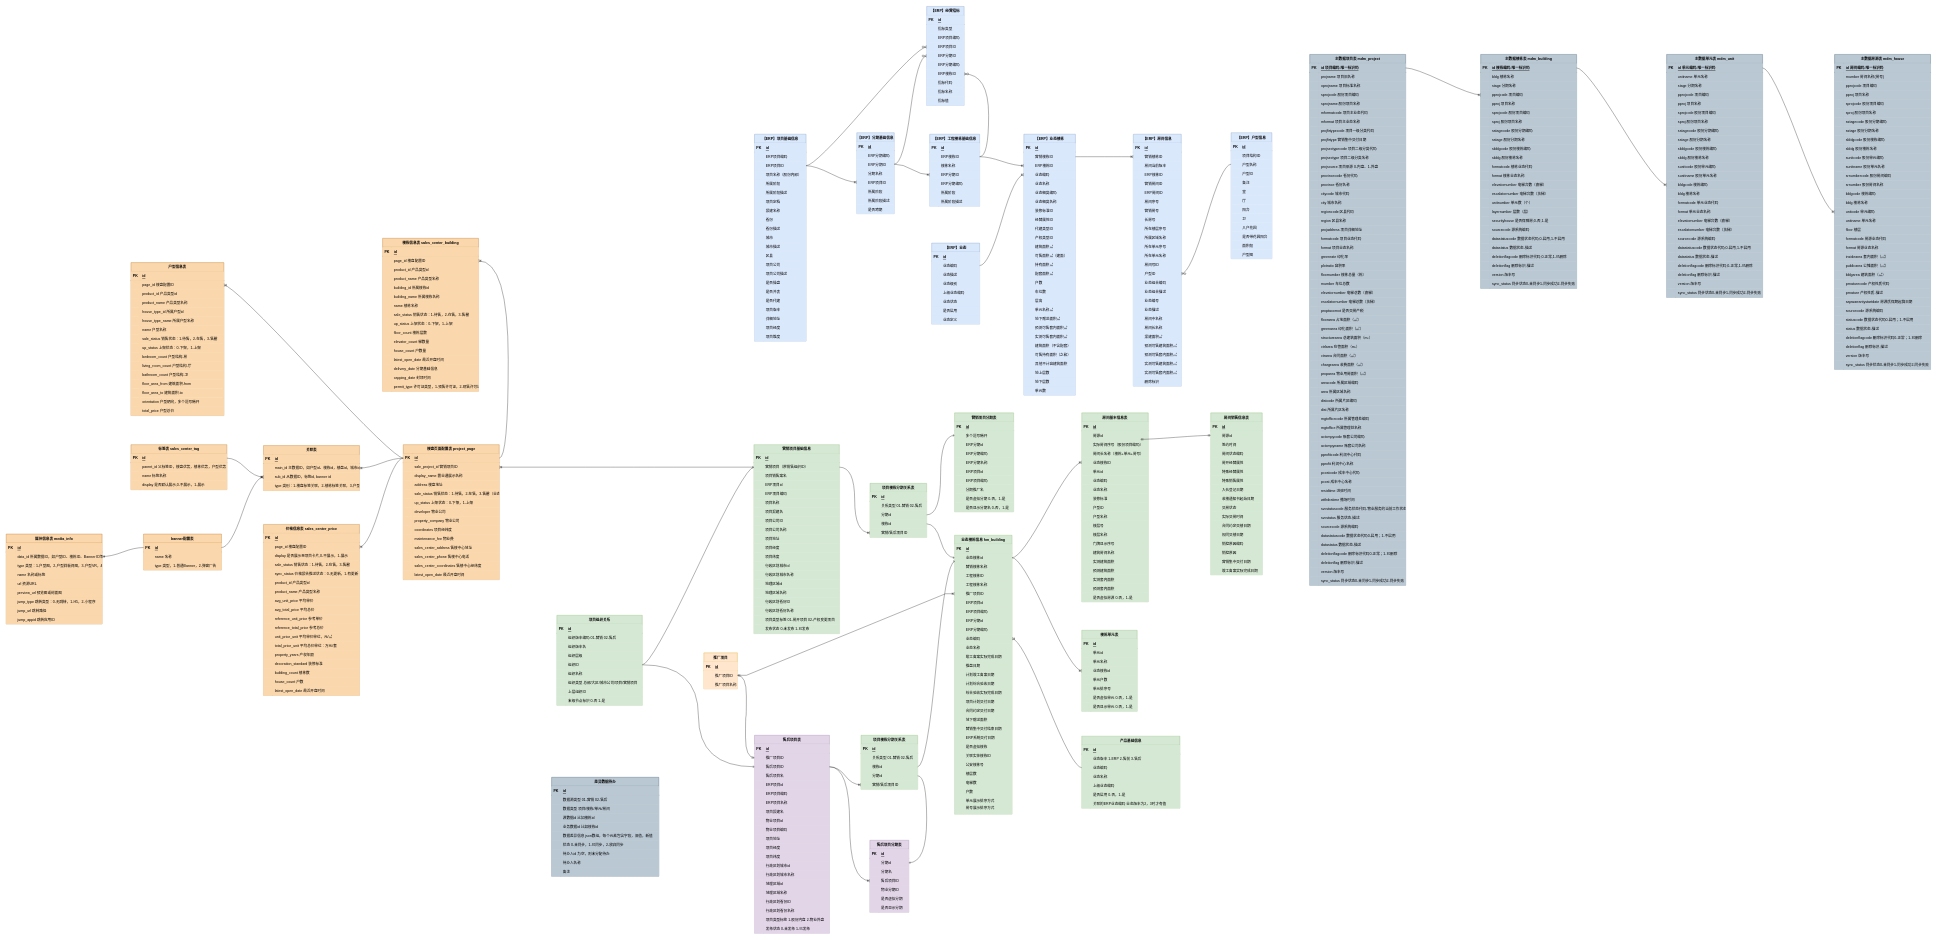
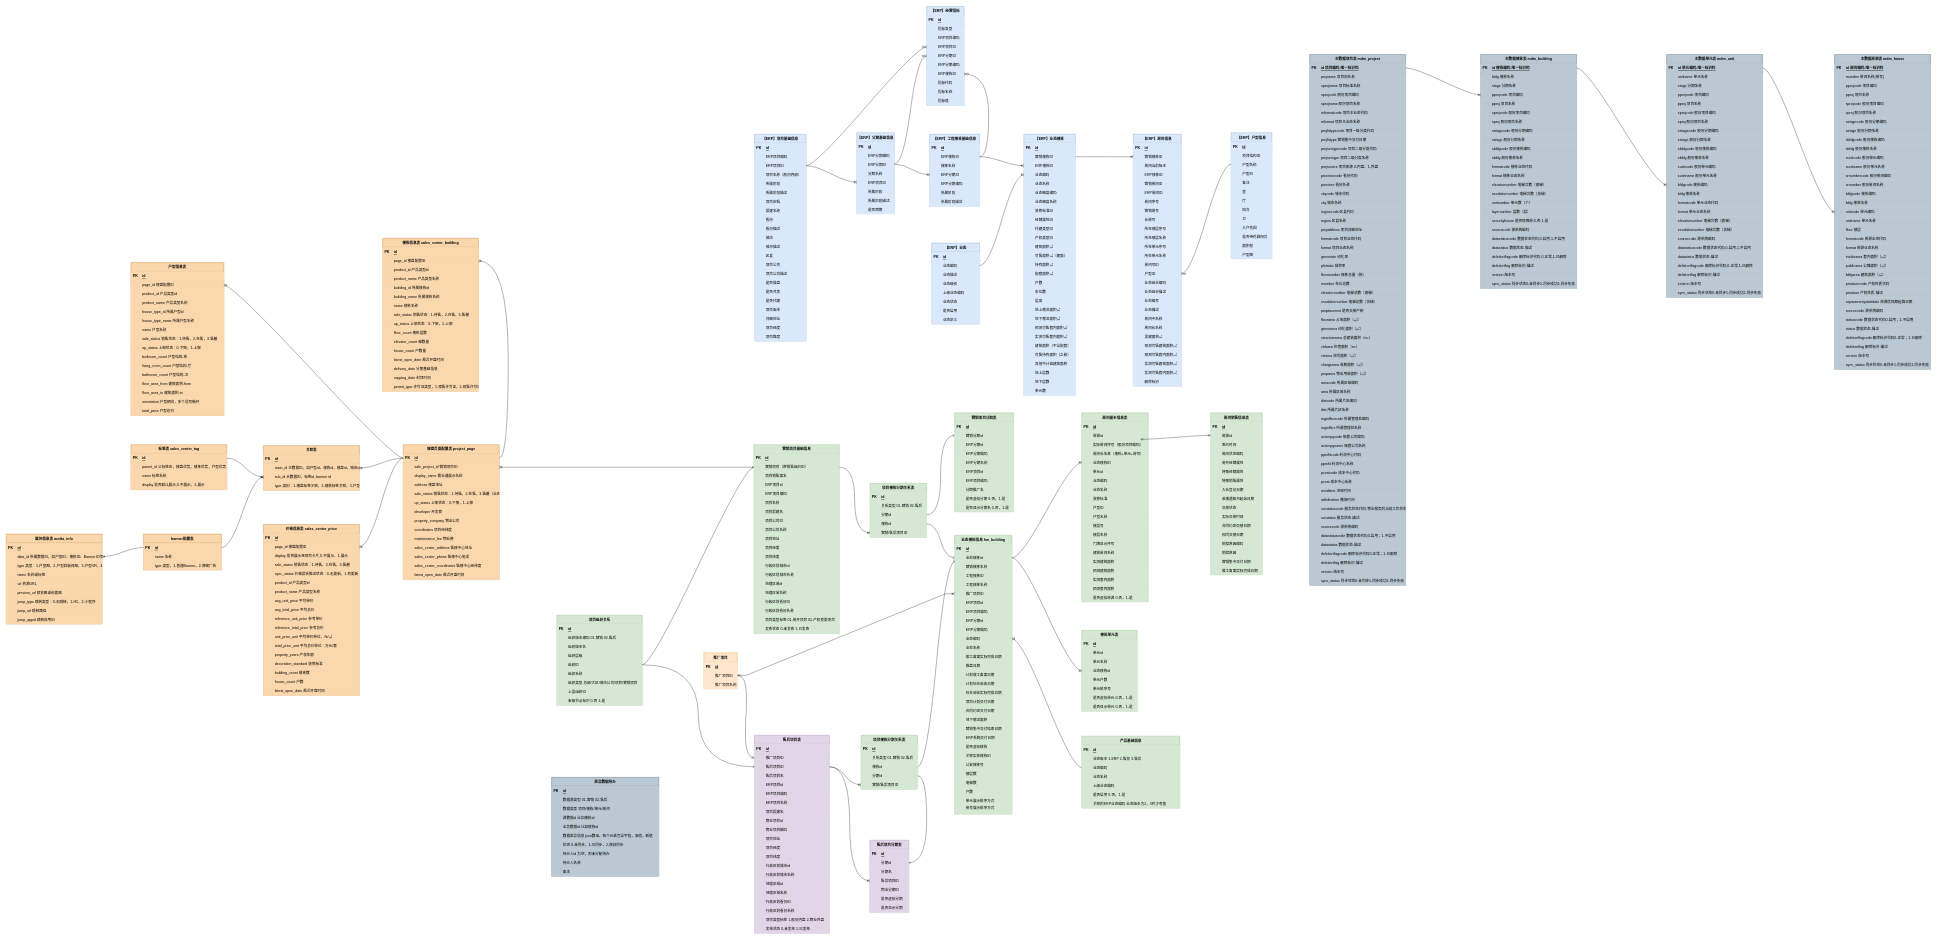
node "所属区域名称": label "所属区域名称" -> "所在楼层名称"
node "单元名称㎡": label "单元名称㎡" -> "地上赠送面积㎡"
node "多个逗号隔开": label "多个逗号隔开" -> "营销分期id"
node "developer 物业公司": label "developer 物业公司" -> "developer 开发商"
